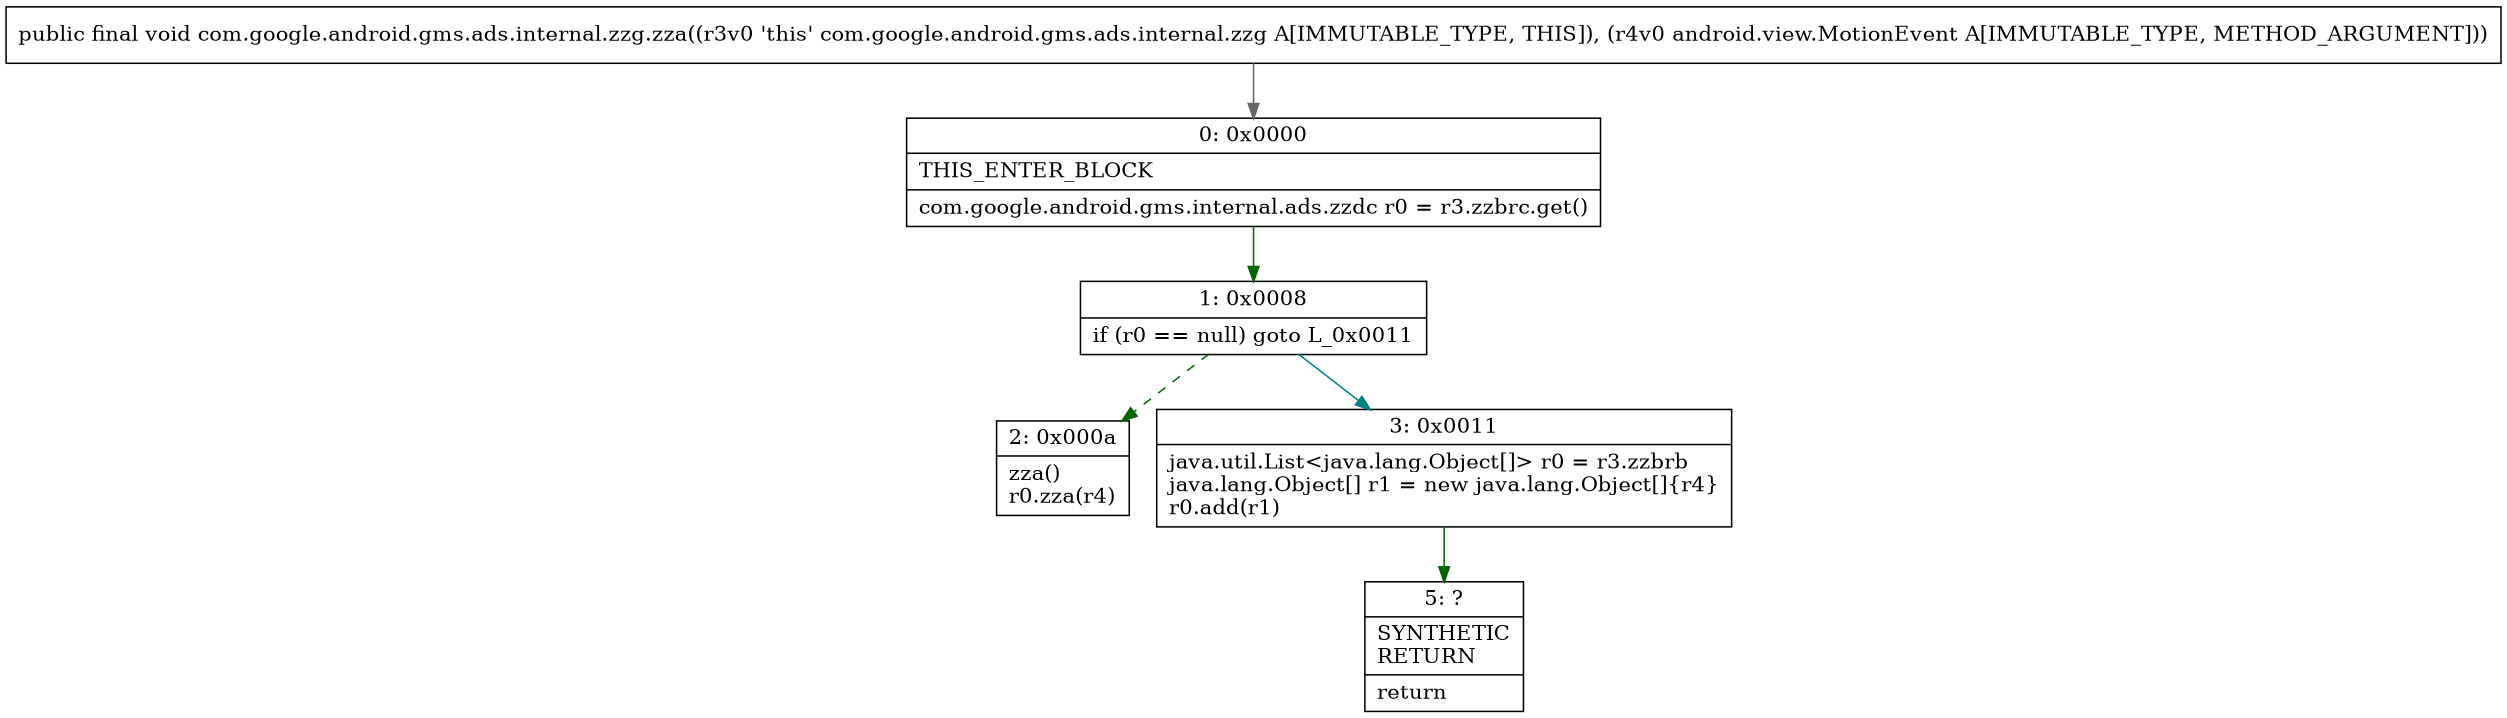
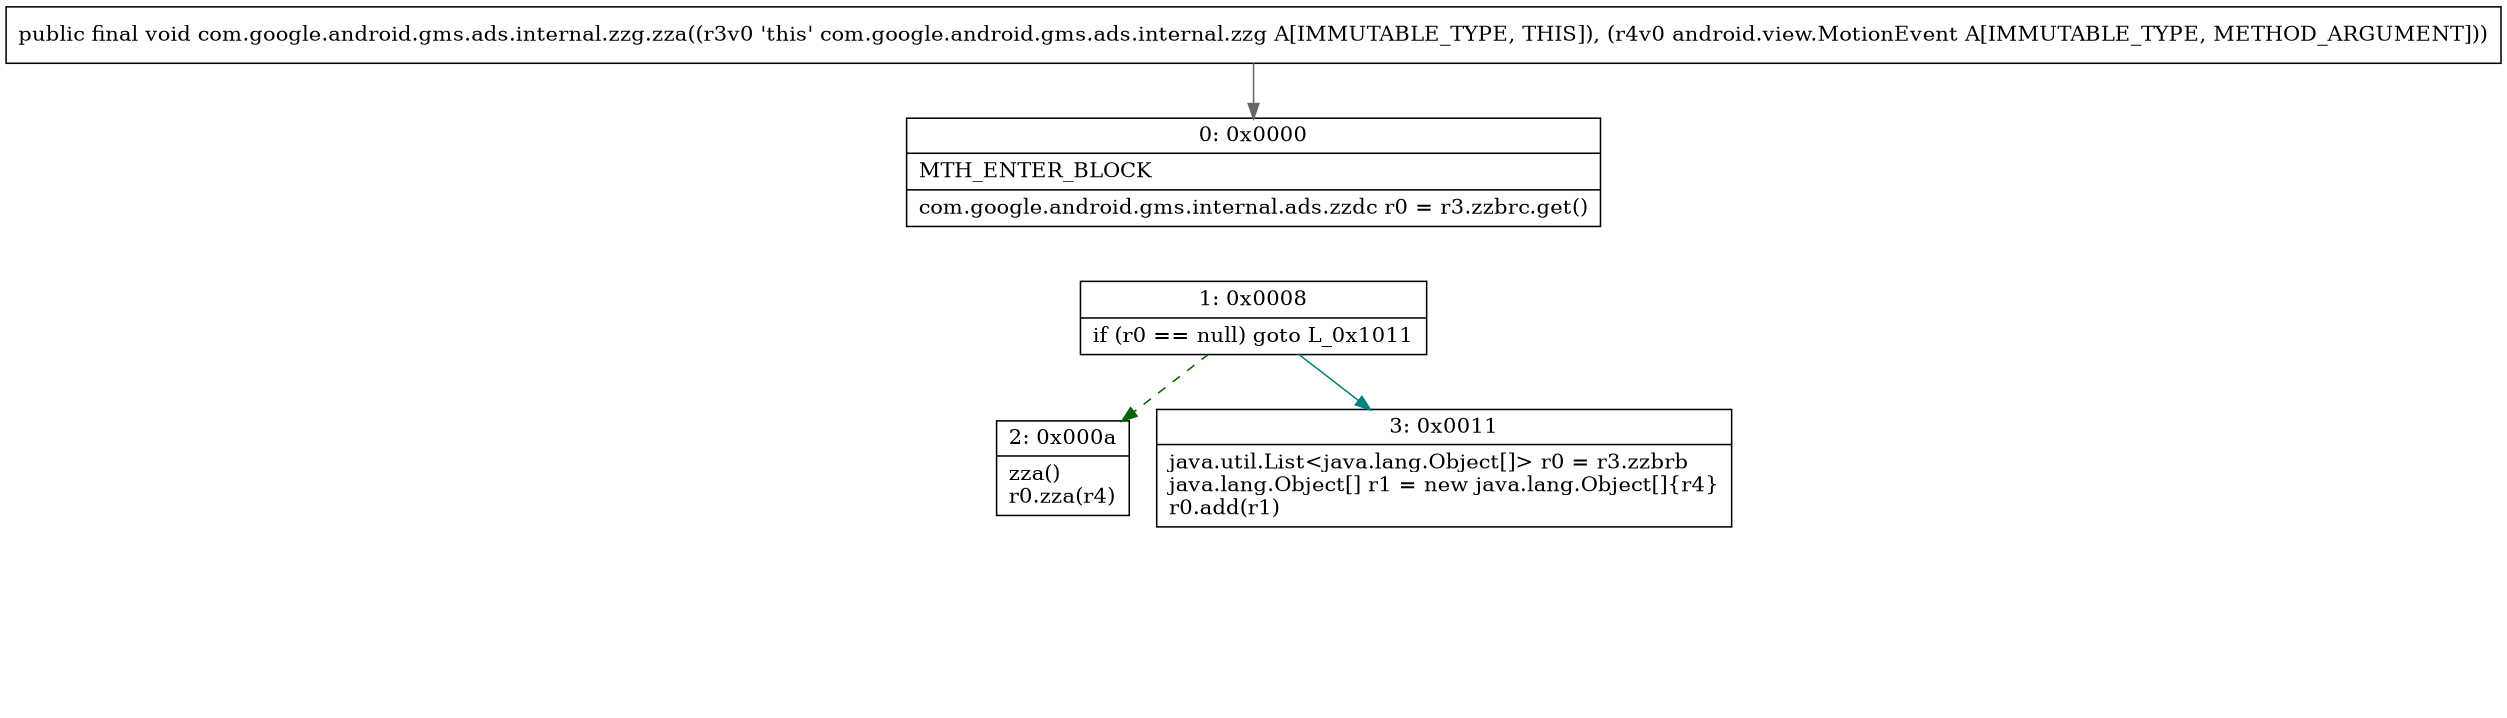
node "0: 0x0000": text "THIS_ENTER_BLOCK" -> "MTH_ENTER_BLOCK"
edge "0: 0x0000" -> "1: 0x0008": removed
node "1: 0x0008": text "if (r0 == null) goto L_0x0011" -> "if (r0 == null) goto L_0x1011"
node "5: ?": removed
